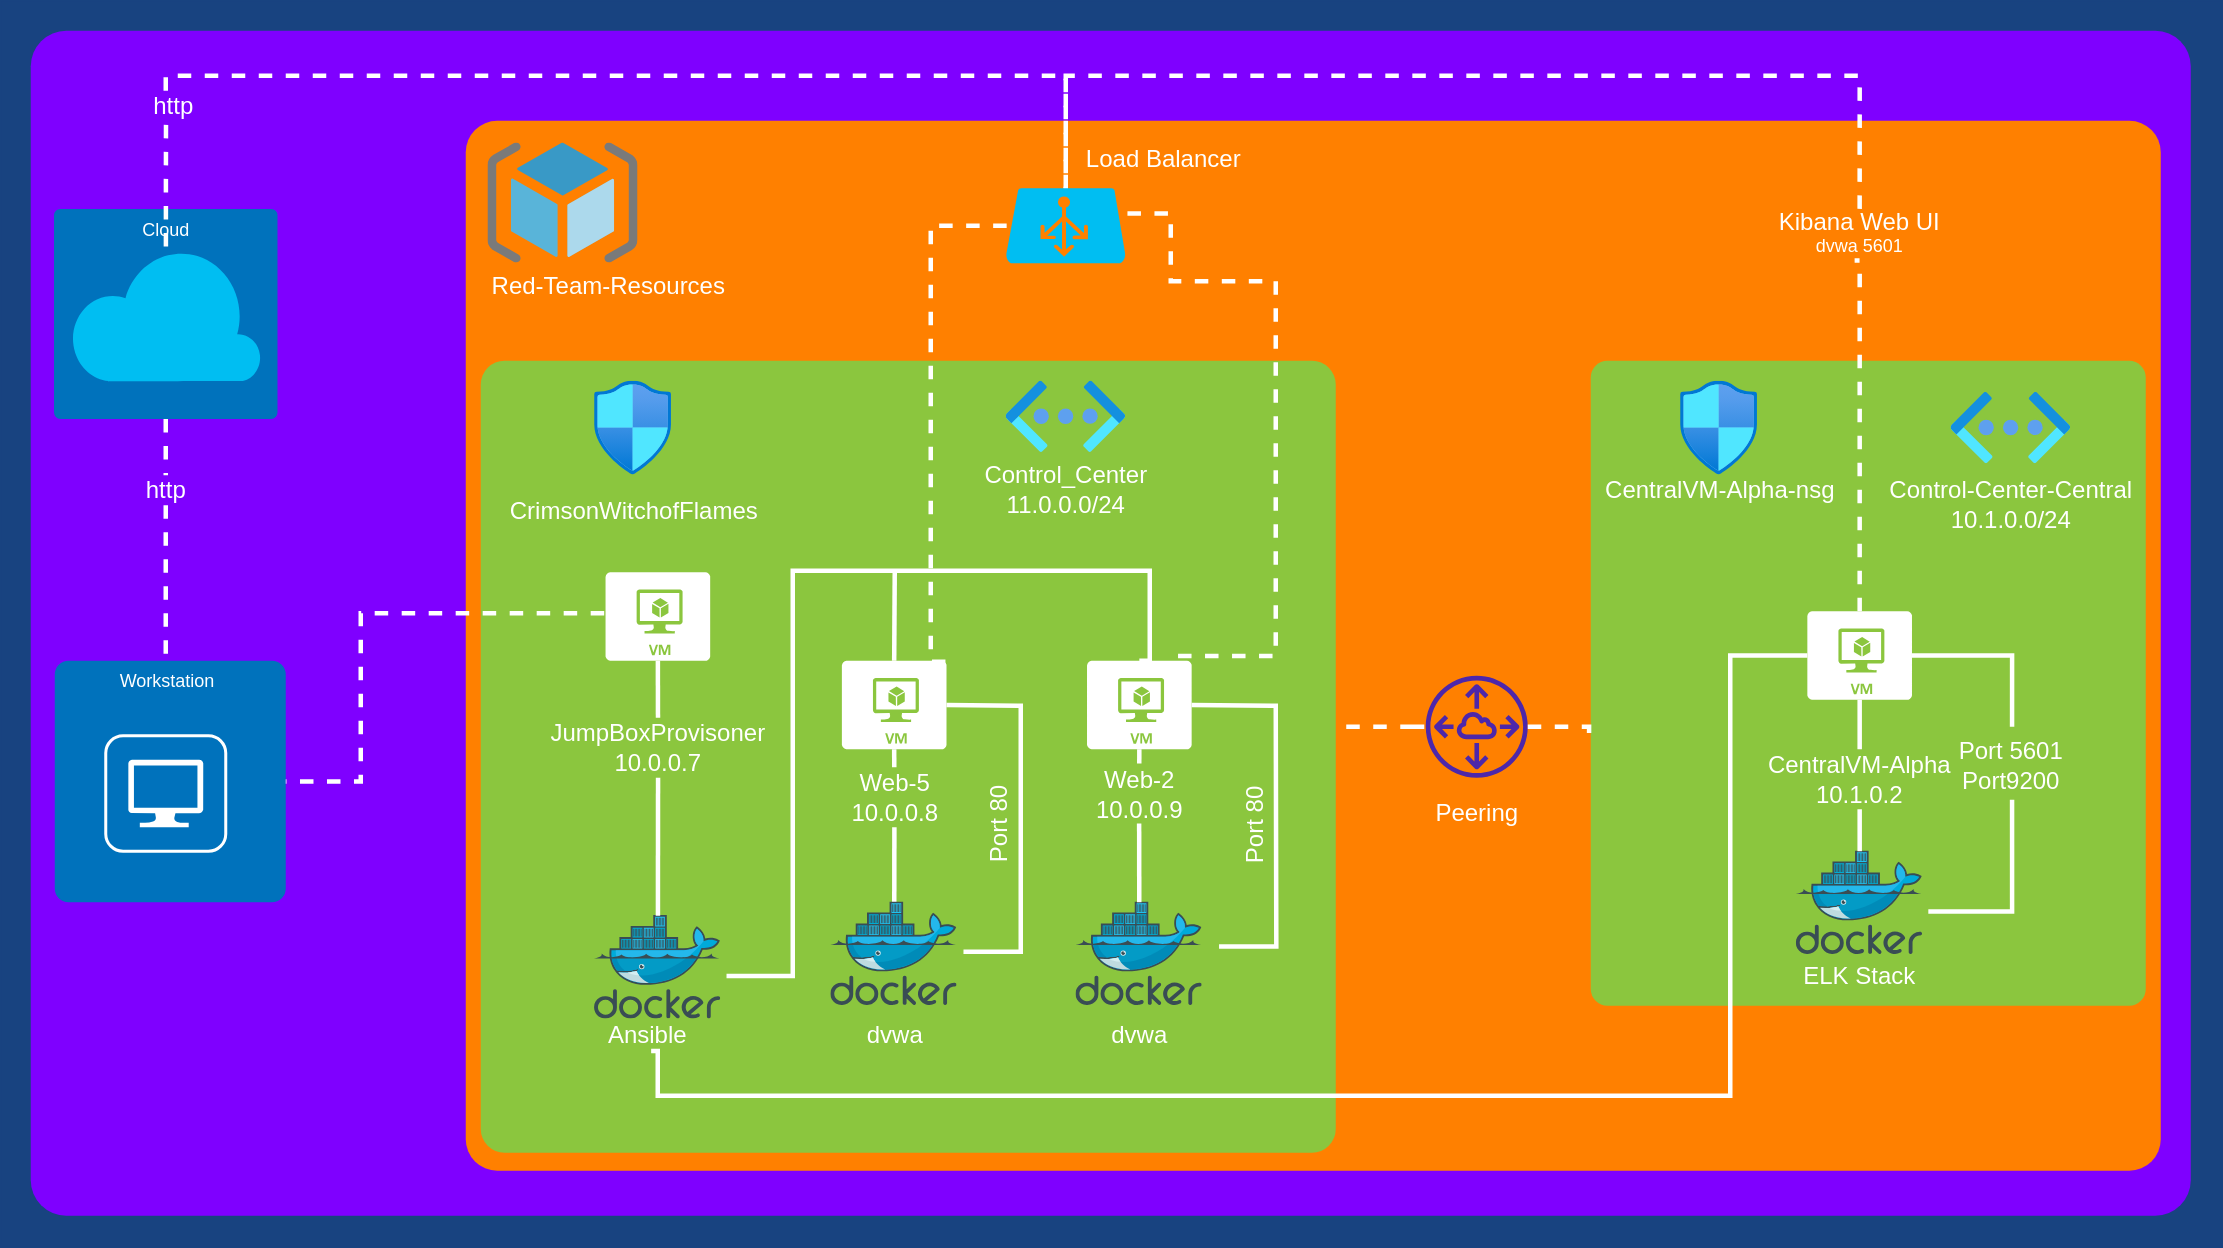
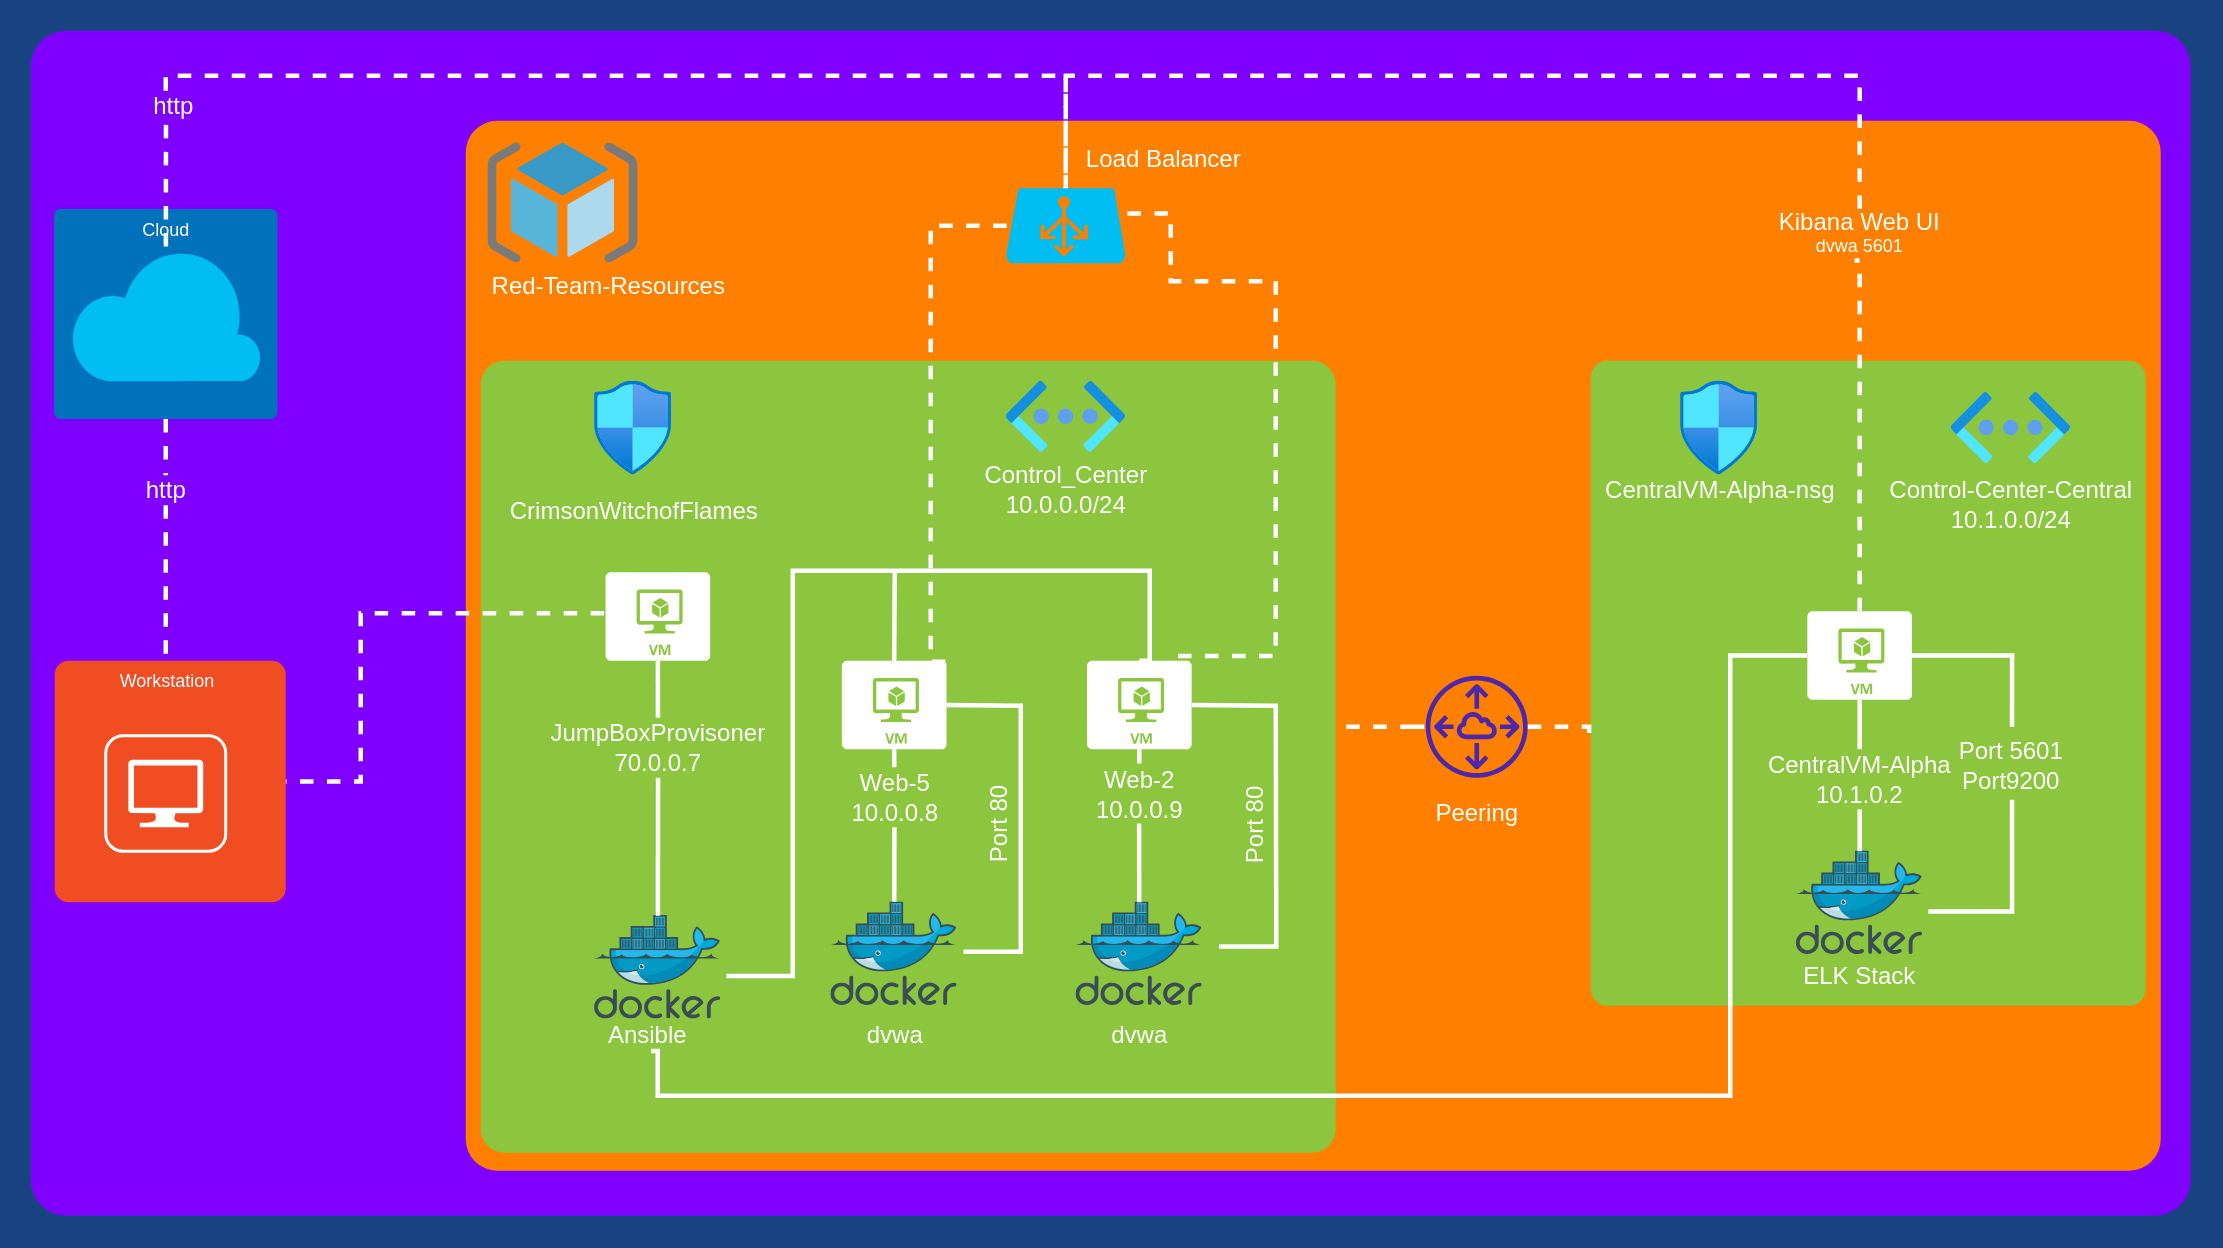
node "Control_Center 11.0.0.0/24": label "Control_Center 11.0.0.0/24" -> "Control_Center 10.0.0.0/24"
node "Workstation": fillcolor #0072bc -> #f04d22
node "JumpBoxProvisoner 10.0.0.7": label "JumpBoxProvisoner 10.0.0.7" -> "JumpBoxProvisoner 70.0.0.7"
